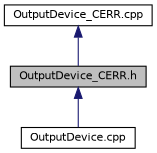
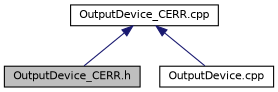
edge "OutputDevice.cpp" -> "OutputDevice_CERR.h": now "OutputDevice.cpp" -> "OutputDevice_CERR.cpp"
